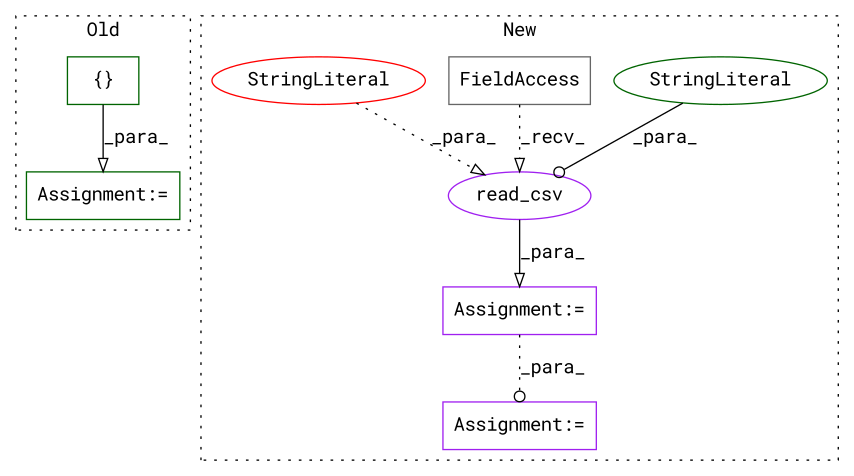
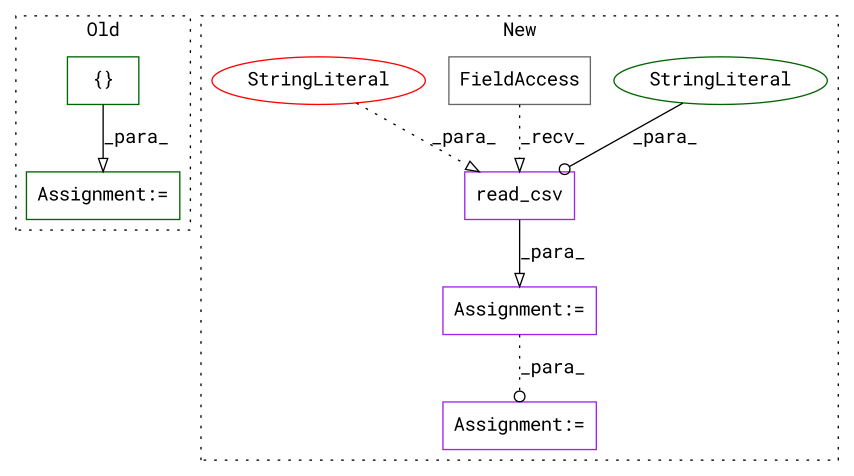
node "read_csv": shape ellipse -> box
